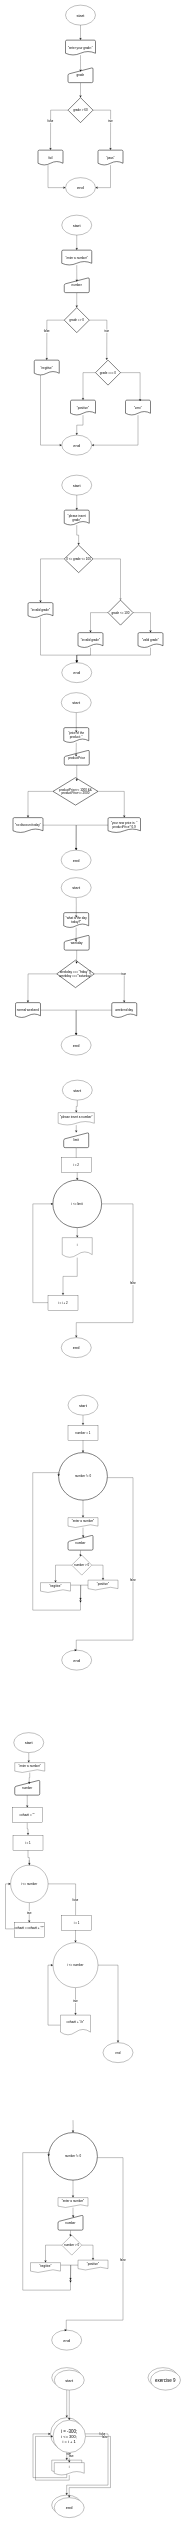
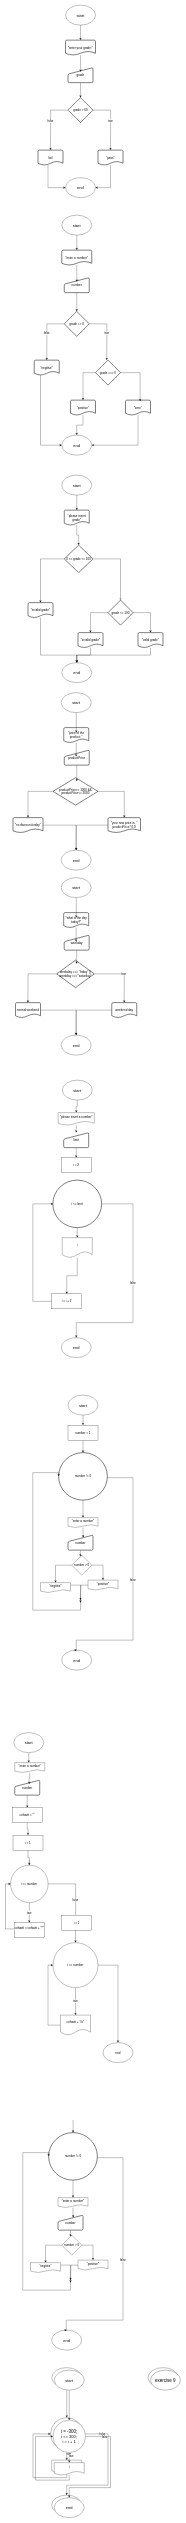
node "grade => 0": moved (77, 320) -> (77, 324)
edge "limit" -> "i <= limit": now "limit" -> "i = 2"
node "i = i + 2": moved (63, 1303) -> (67, 1301)
